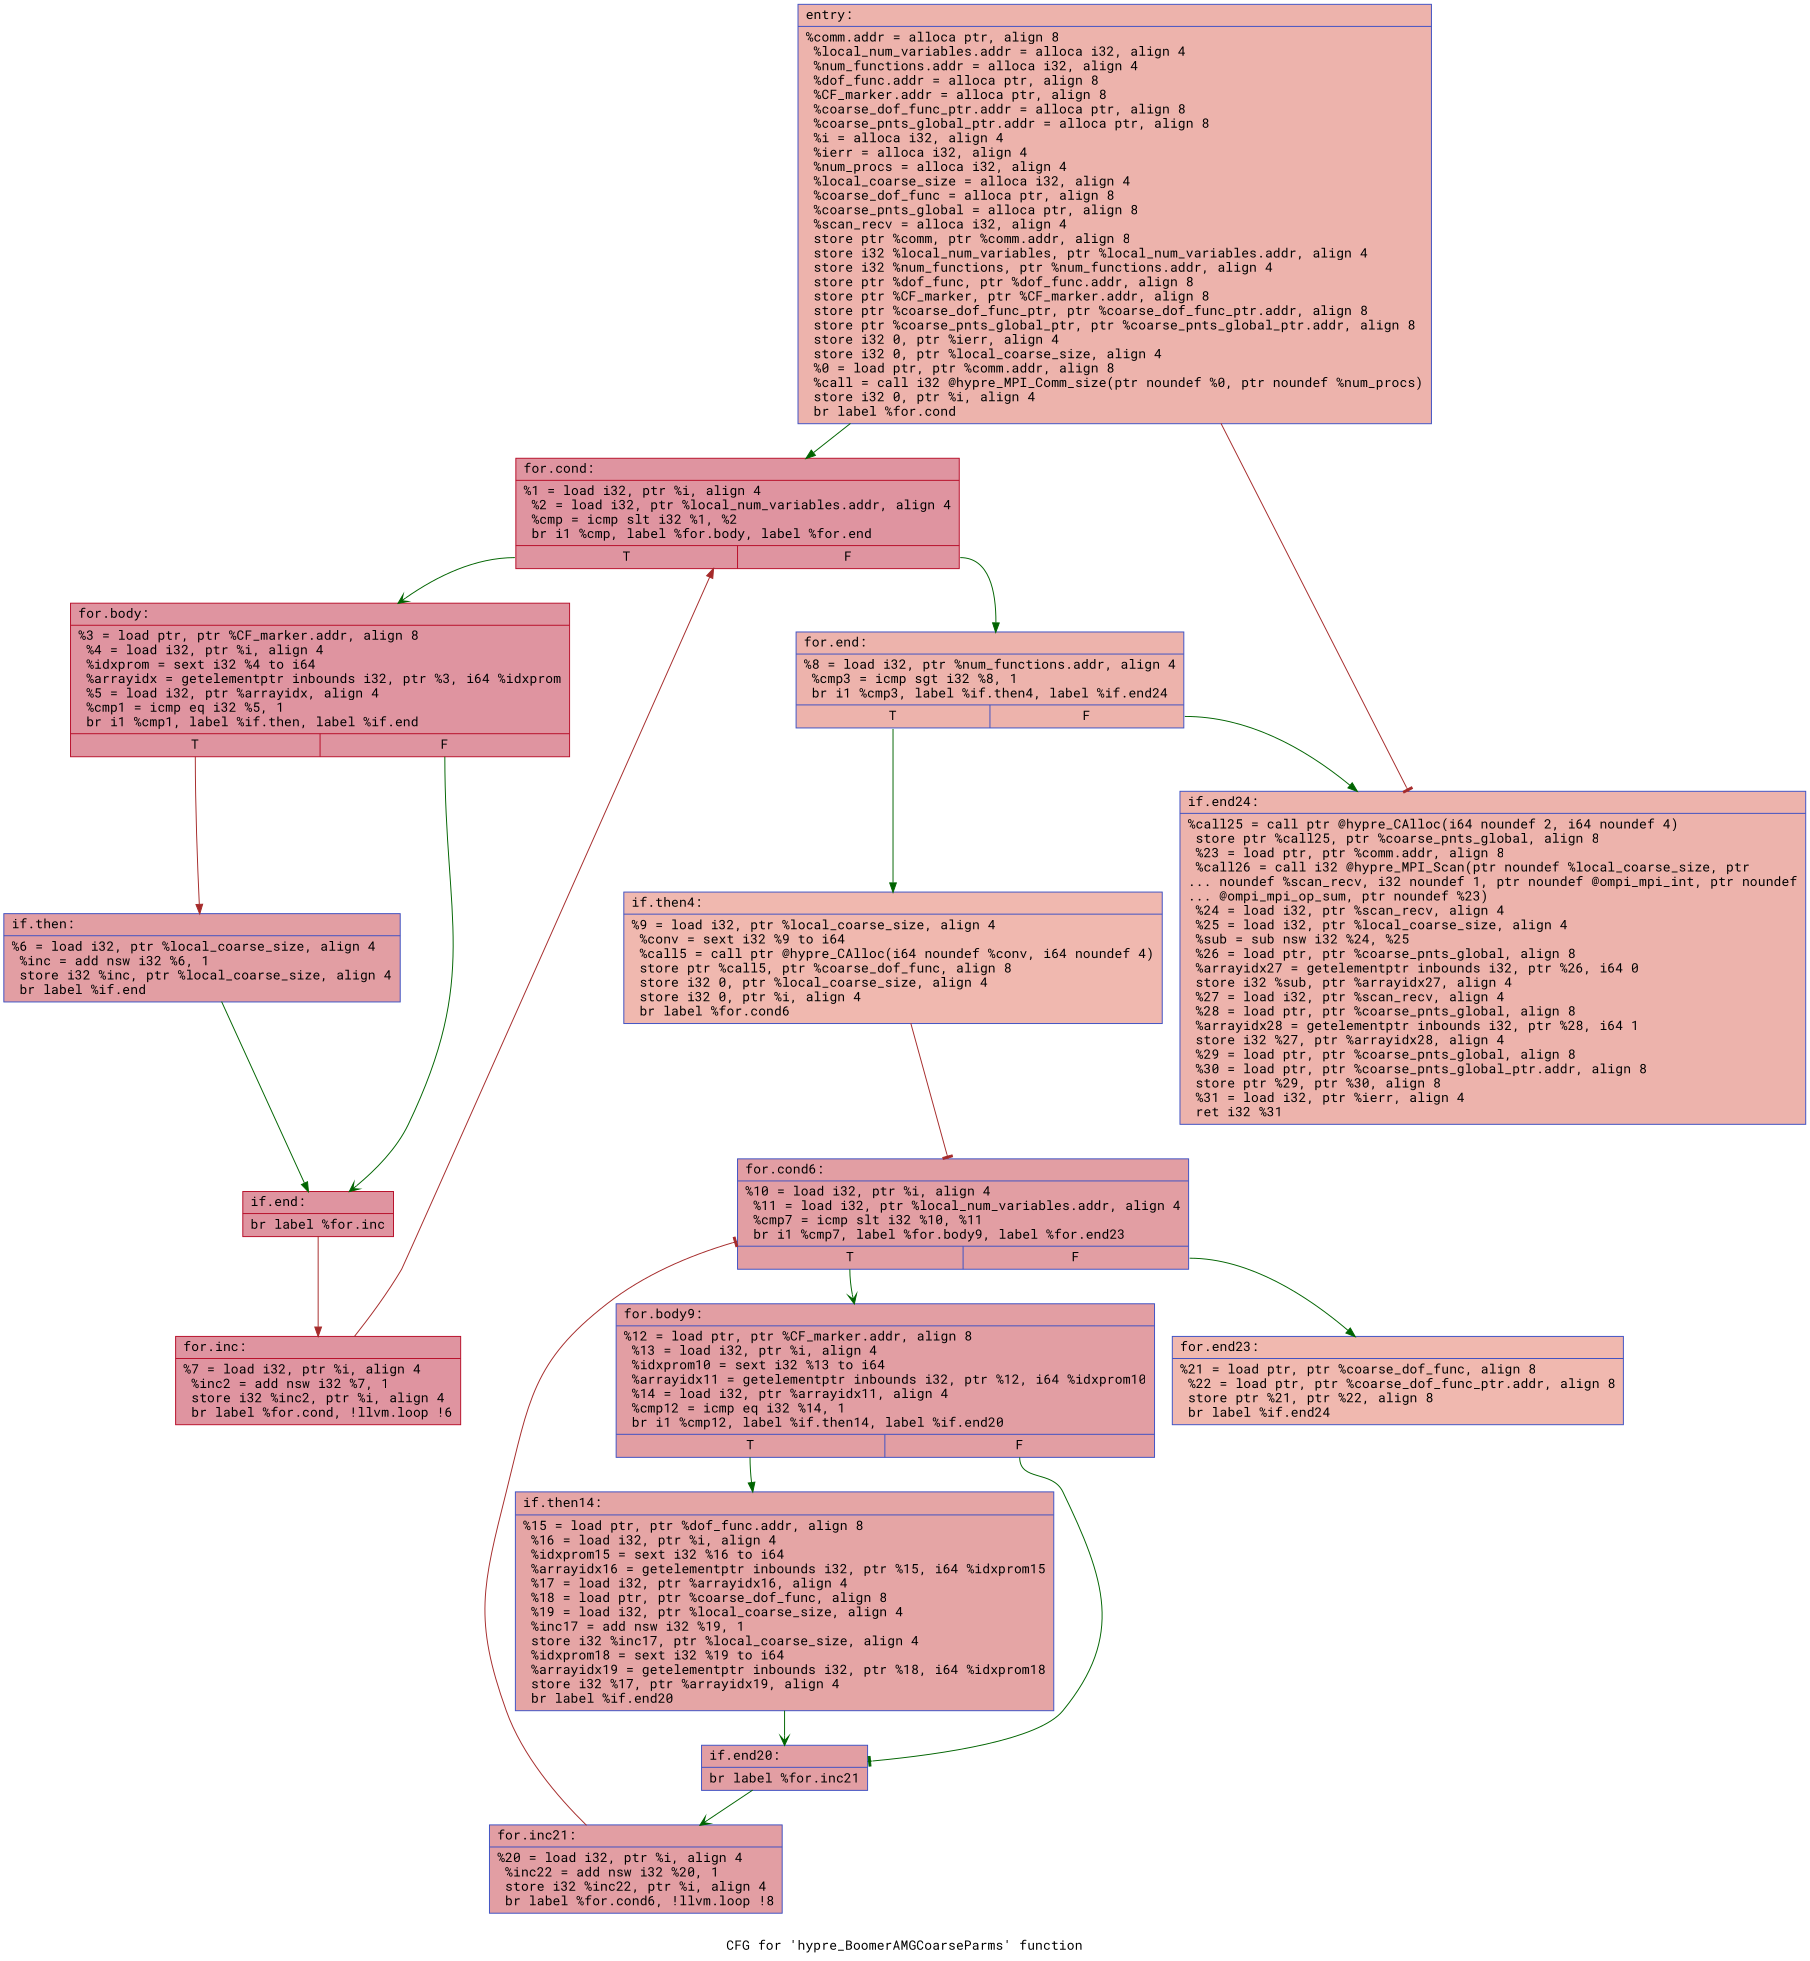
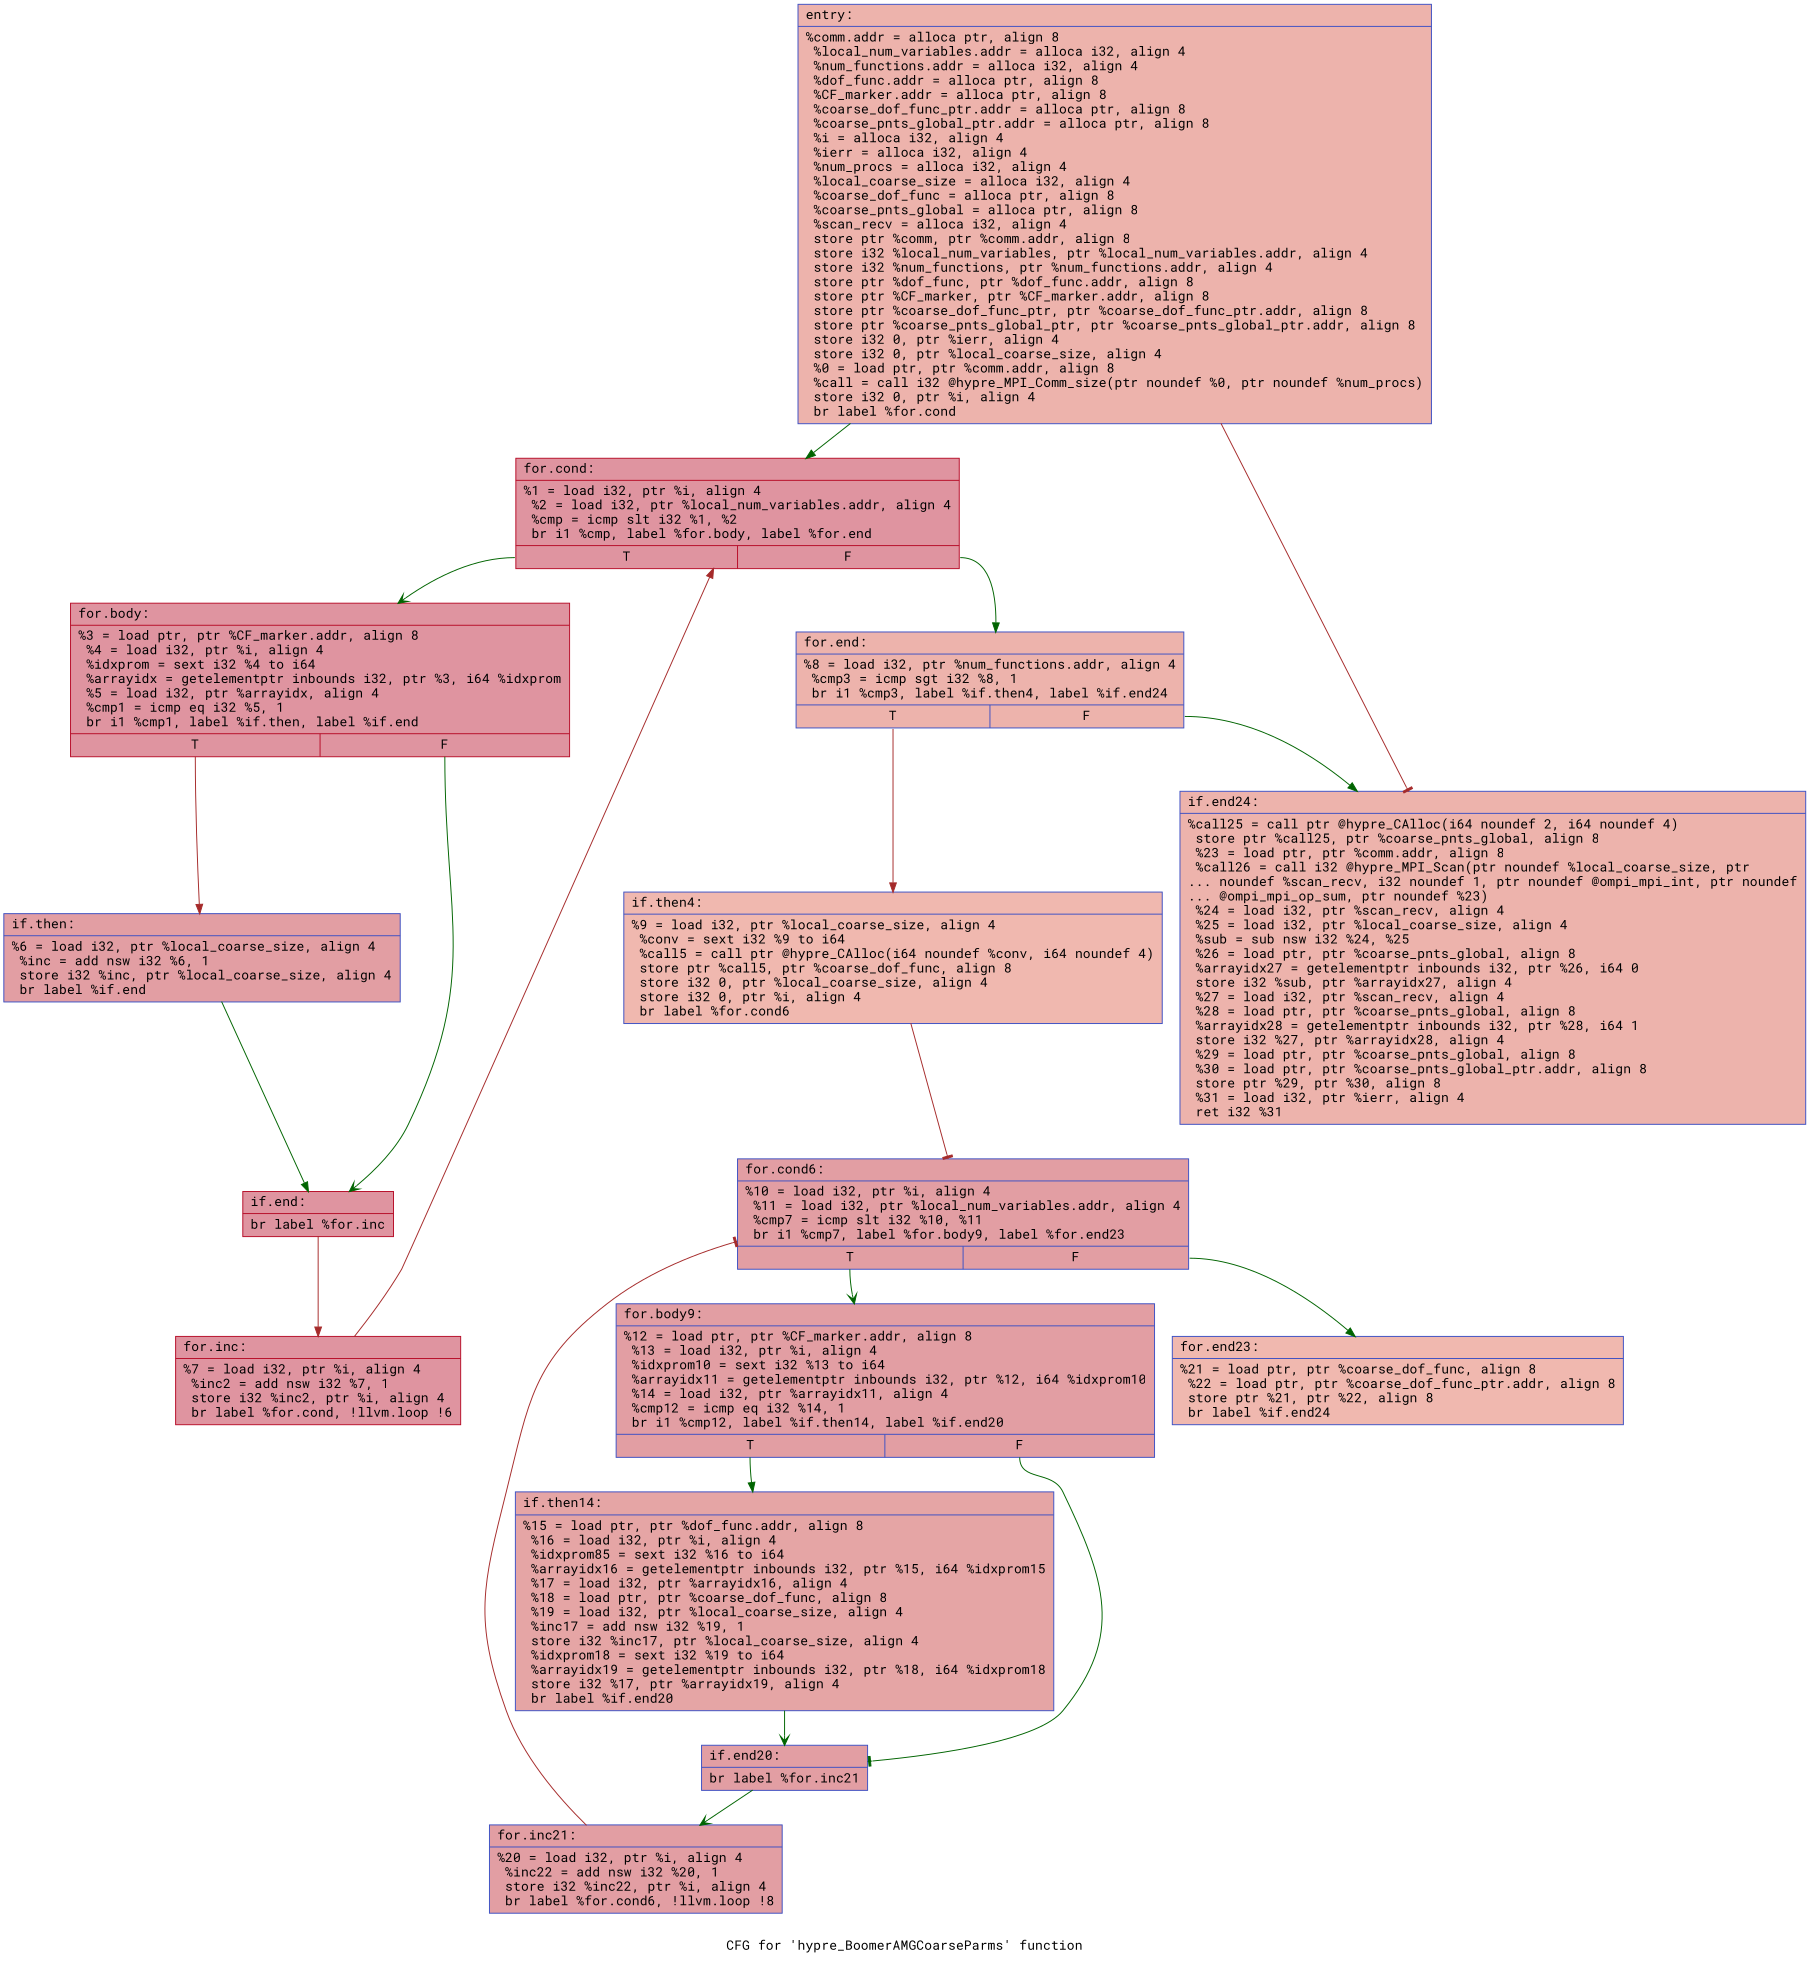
edge "for.end:" -> "if.then4:": color darkgreen -> brown
node "if.then14:": text "%idxprom15 = sext i32 %16 to i64" -> "%idxprom85 = sext i32 %16 to i64"
